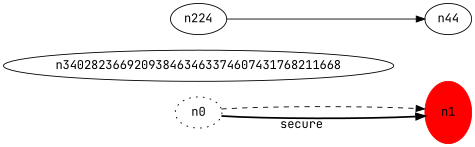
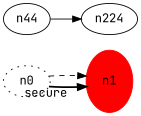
edge "n224" -> "n44": reversed
node "n340282366920938463463374607431768211668": removed
